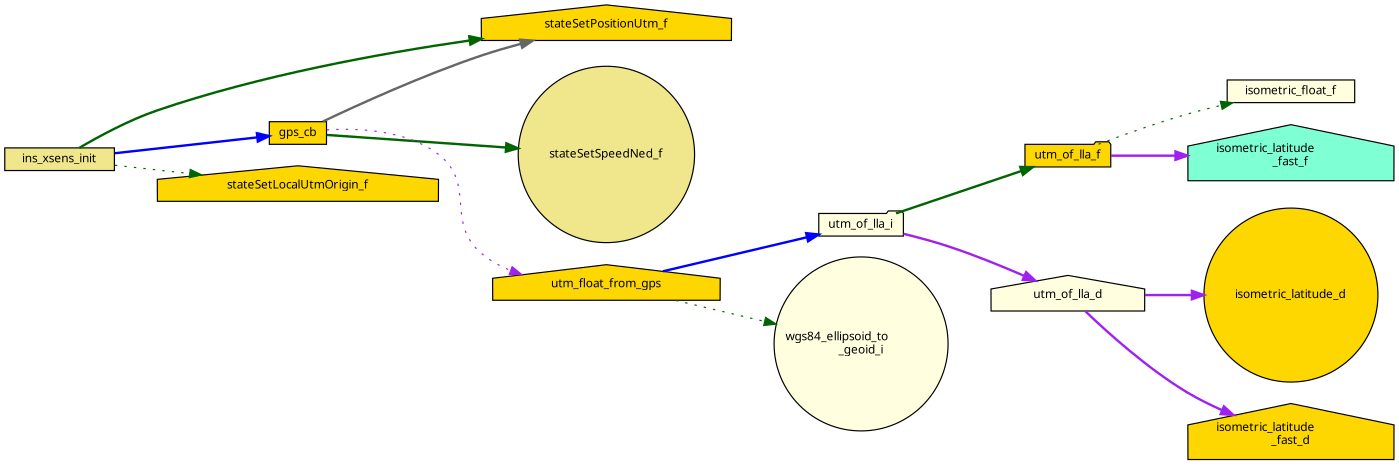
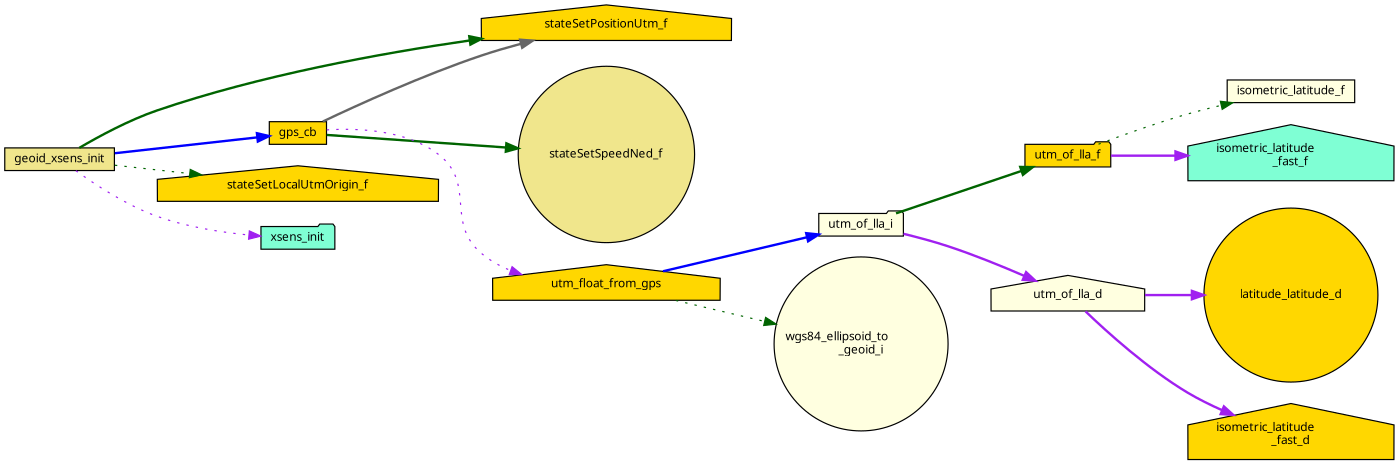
node "isometric_float_f": label "isometric_float_f" -> "isometric_latitude_f"
node "ins_xsens_init": label "ins_xsens_init" -> "geoid_xsens_init"
node "xsens_init": added
node "isometric_latitude_d": label "isometric_latitude_d" -> "latitude_latitude_d"
